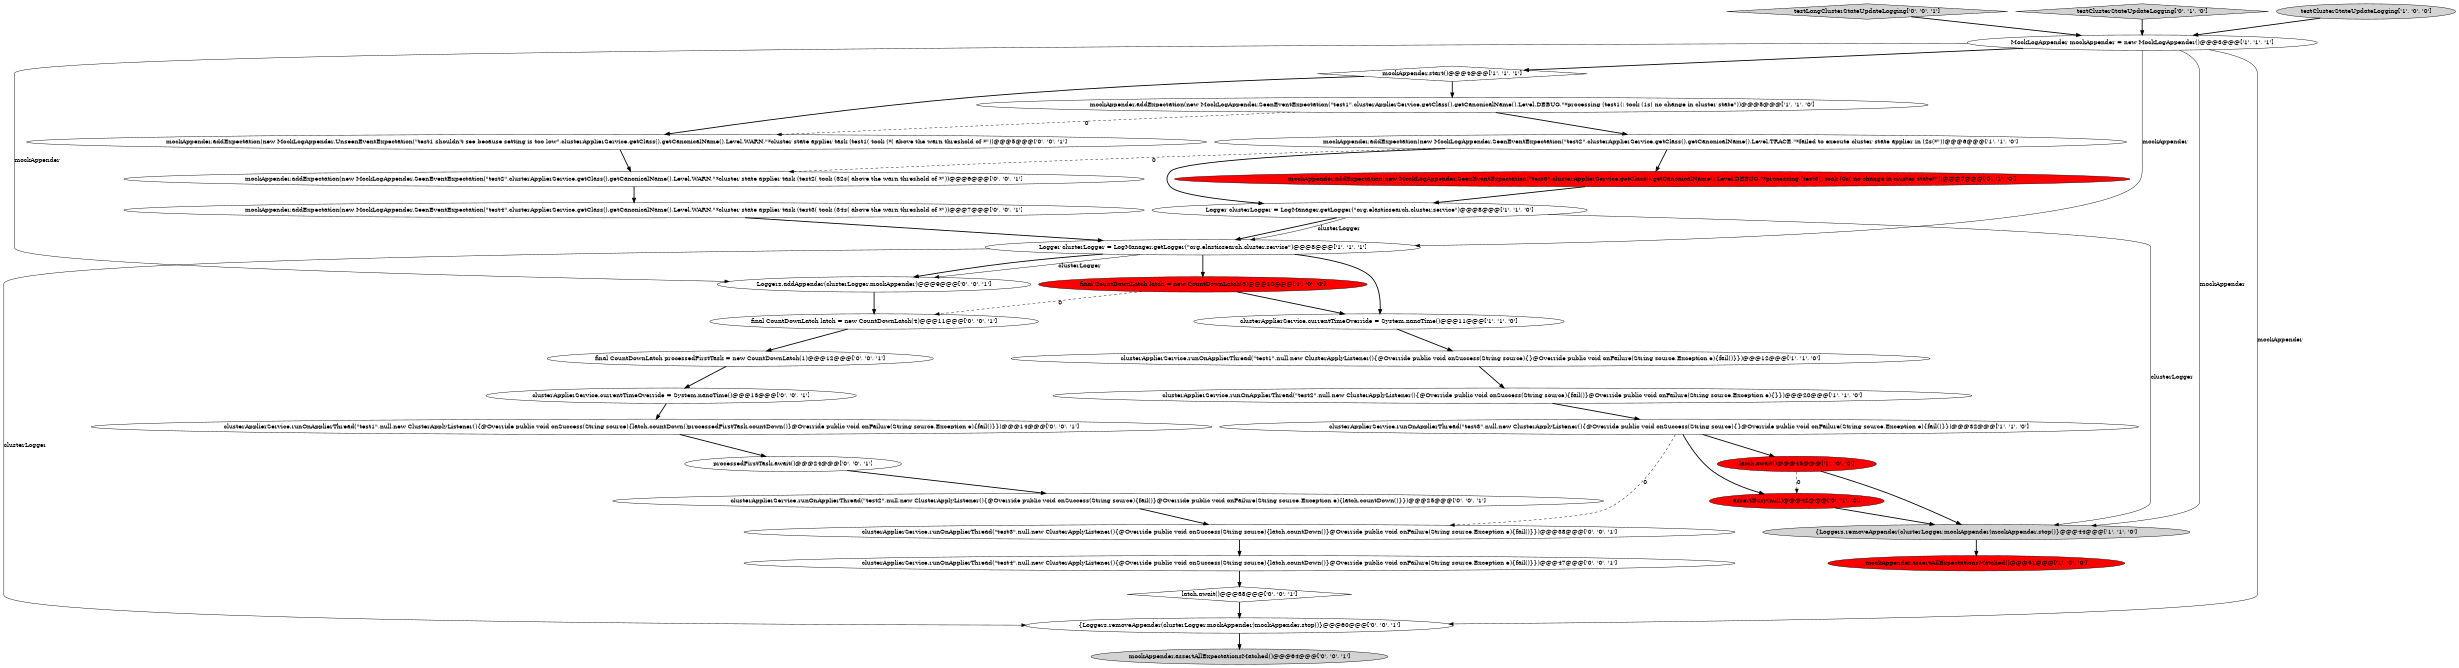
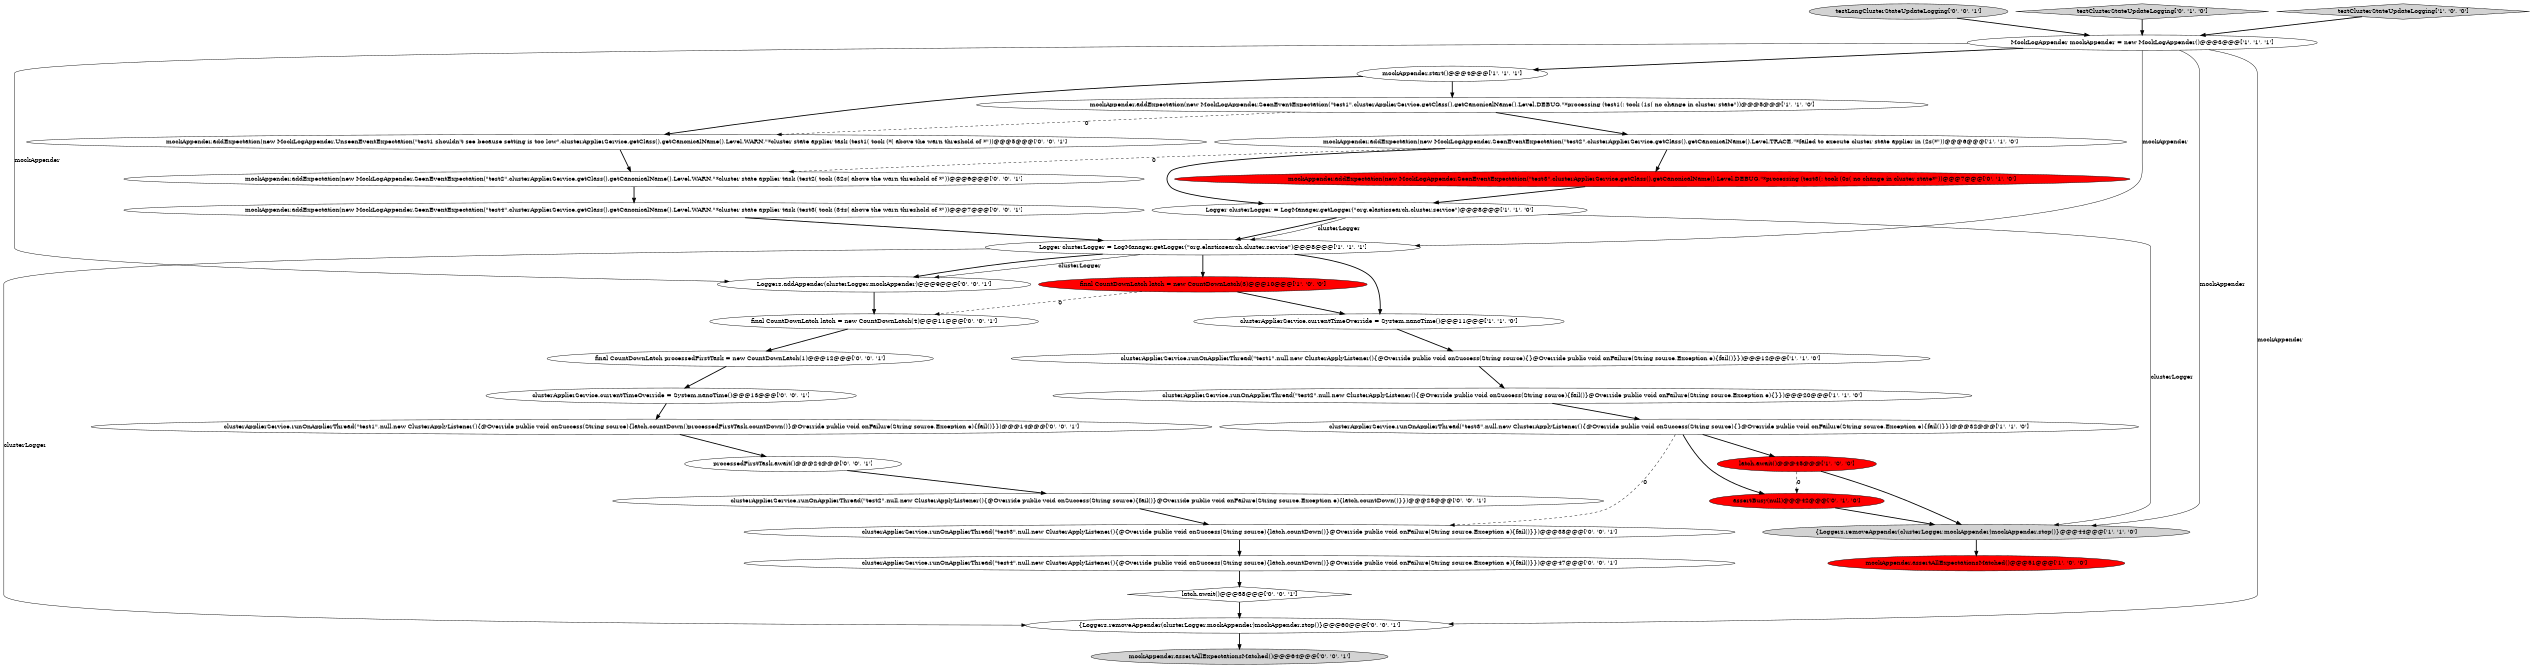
node "testLongClusterStateUpdateLogging['0', '0', '1']": shape diamond -> ellipse
node "testClusterStateUpdateLogging['1', '0', '0']": shape ellipse -> diamond
node "mockAppender.start()@@@4@@@['1', '1', '1']": shape diamond -> ellipse
